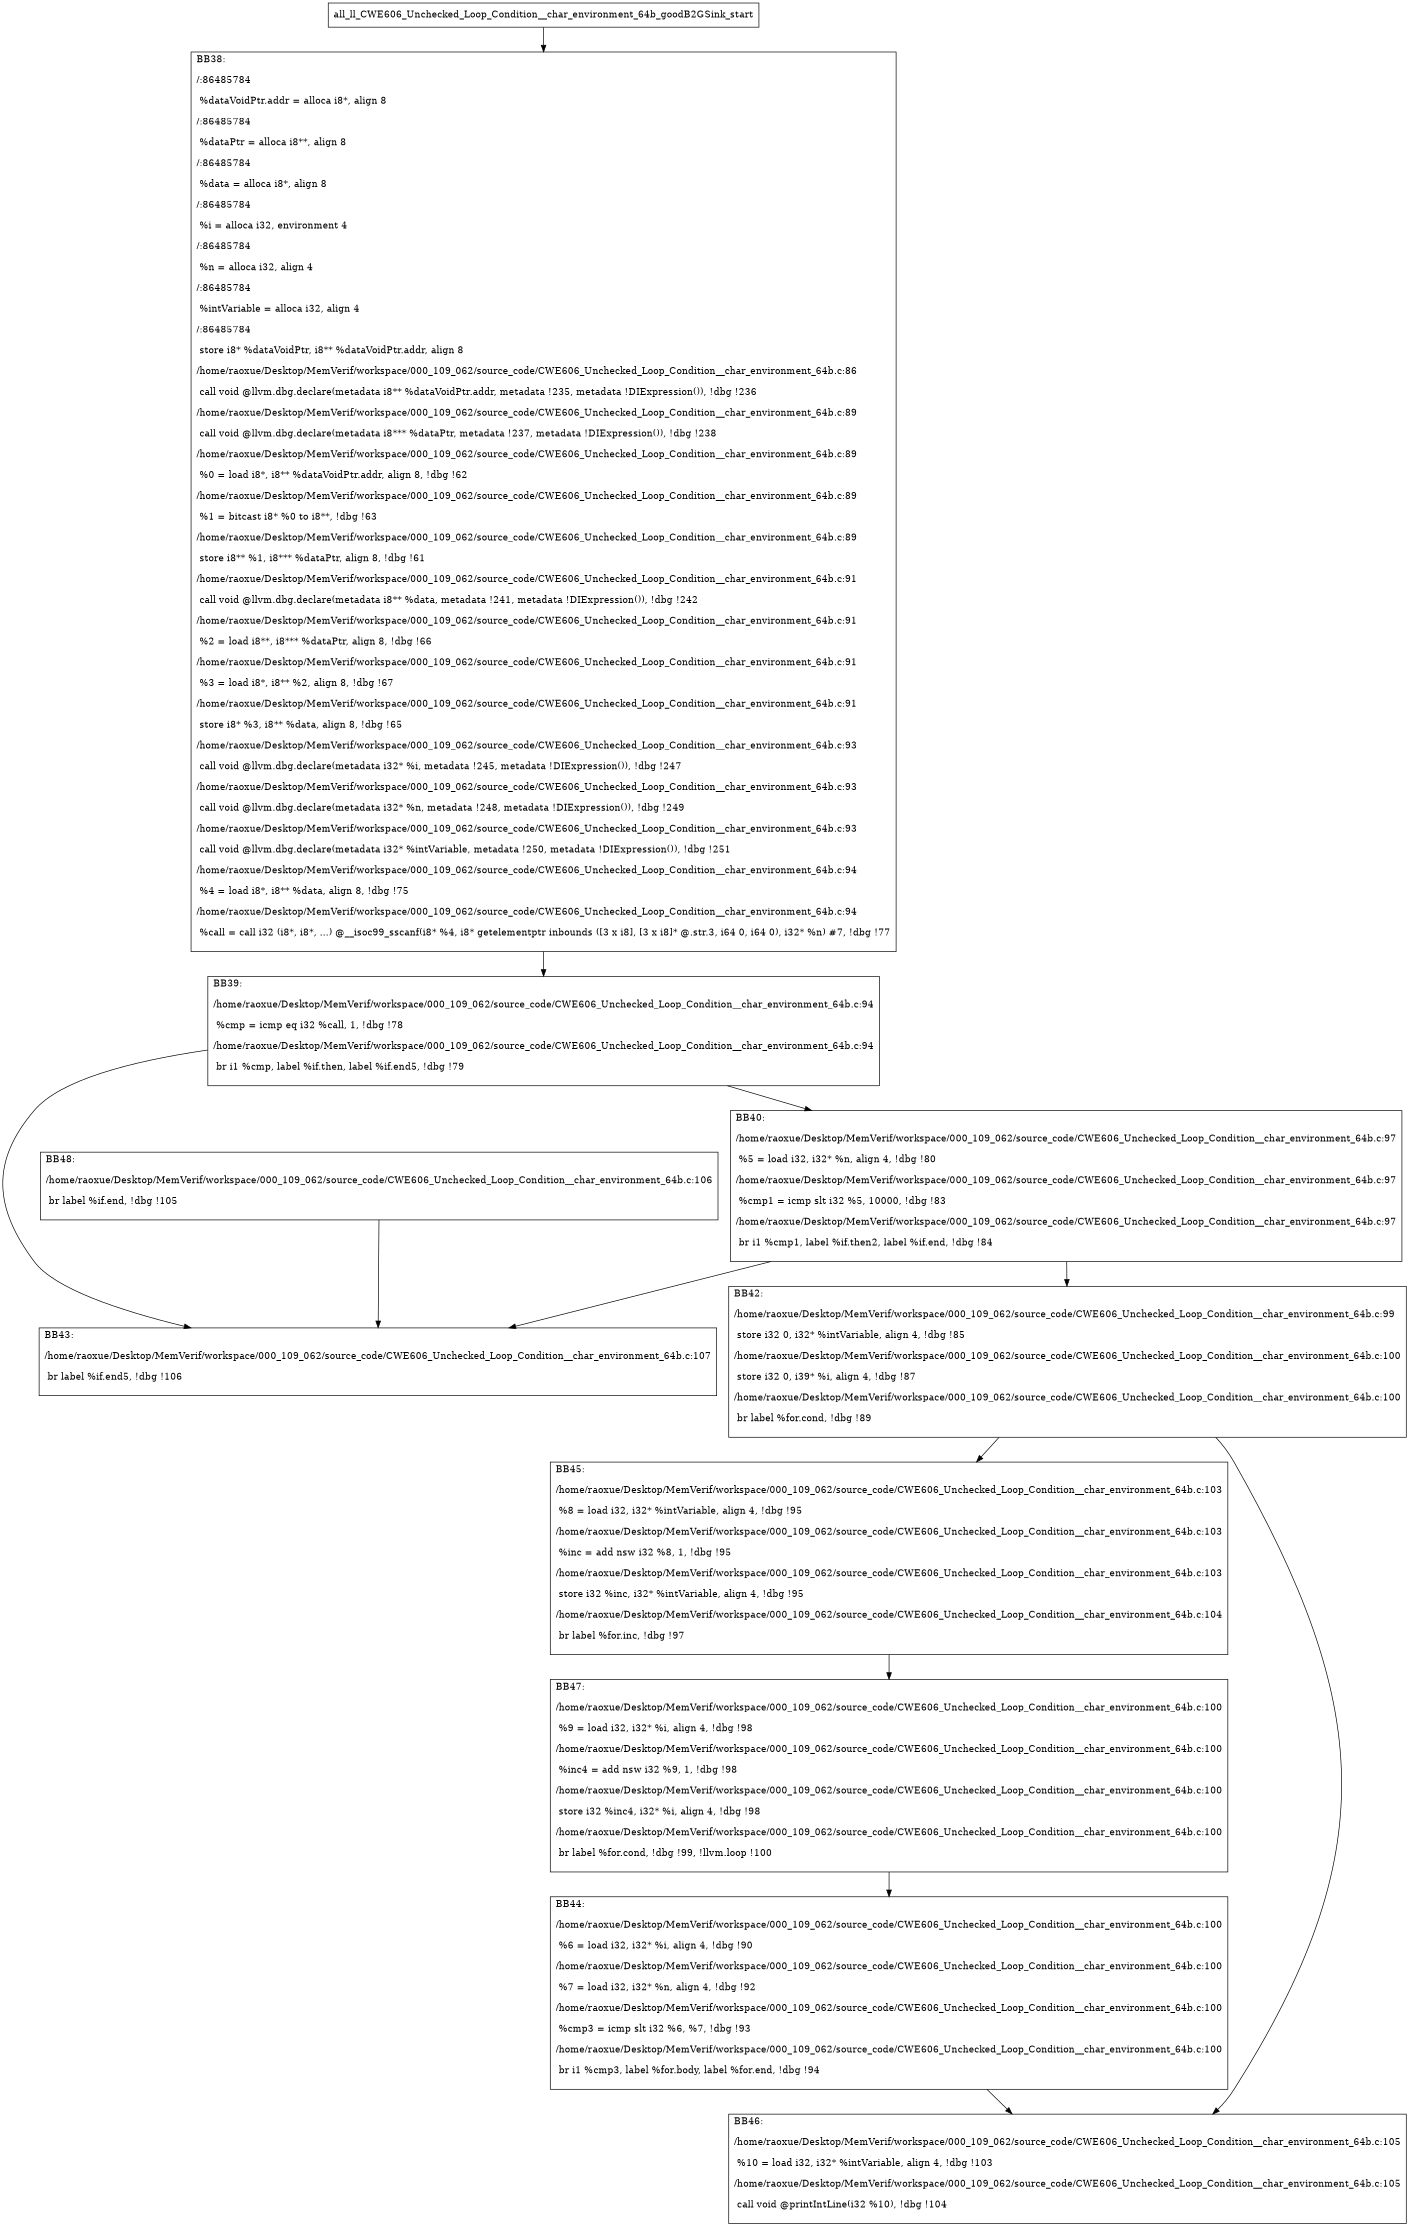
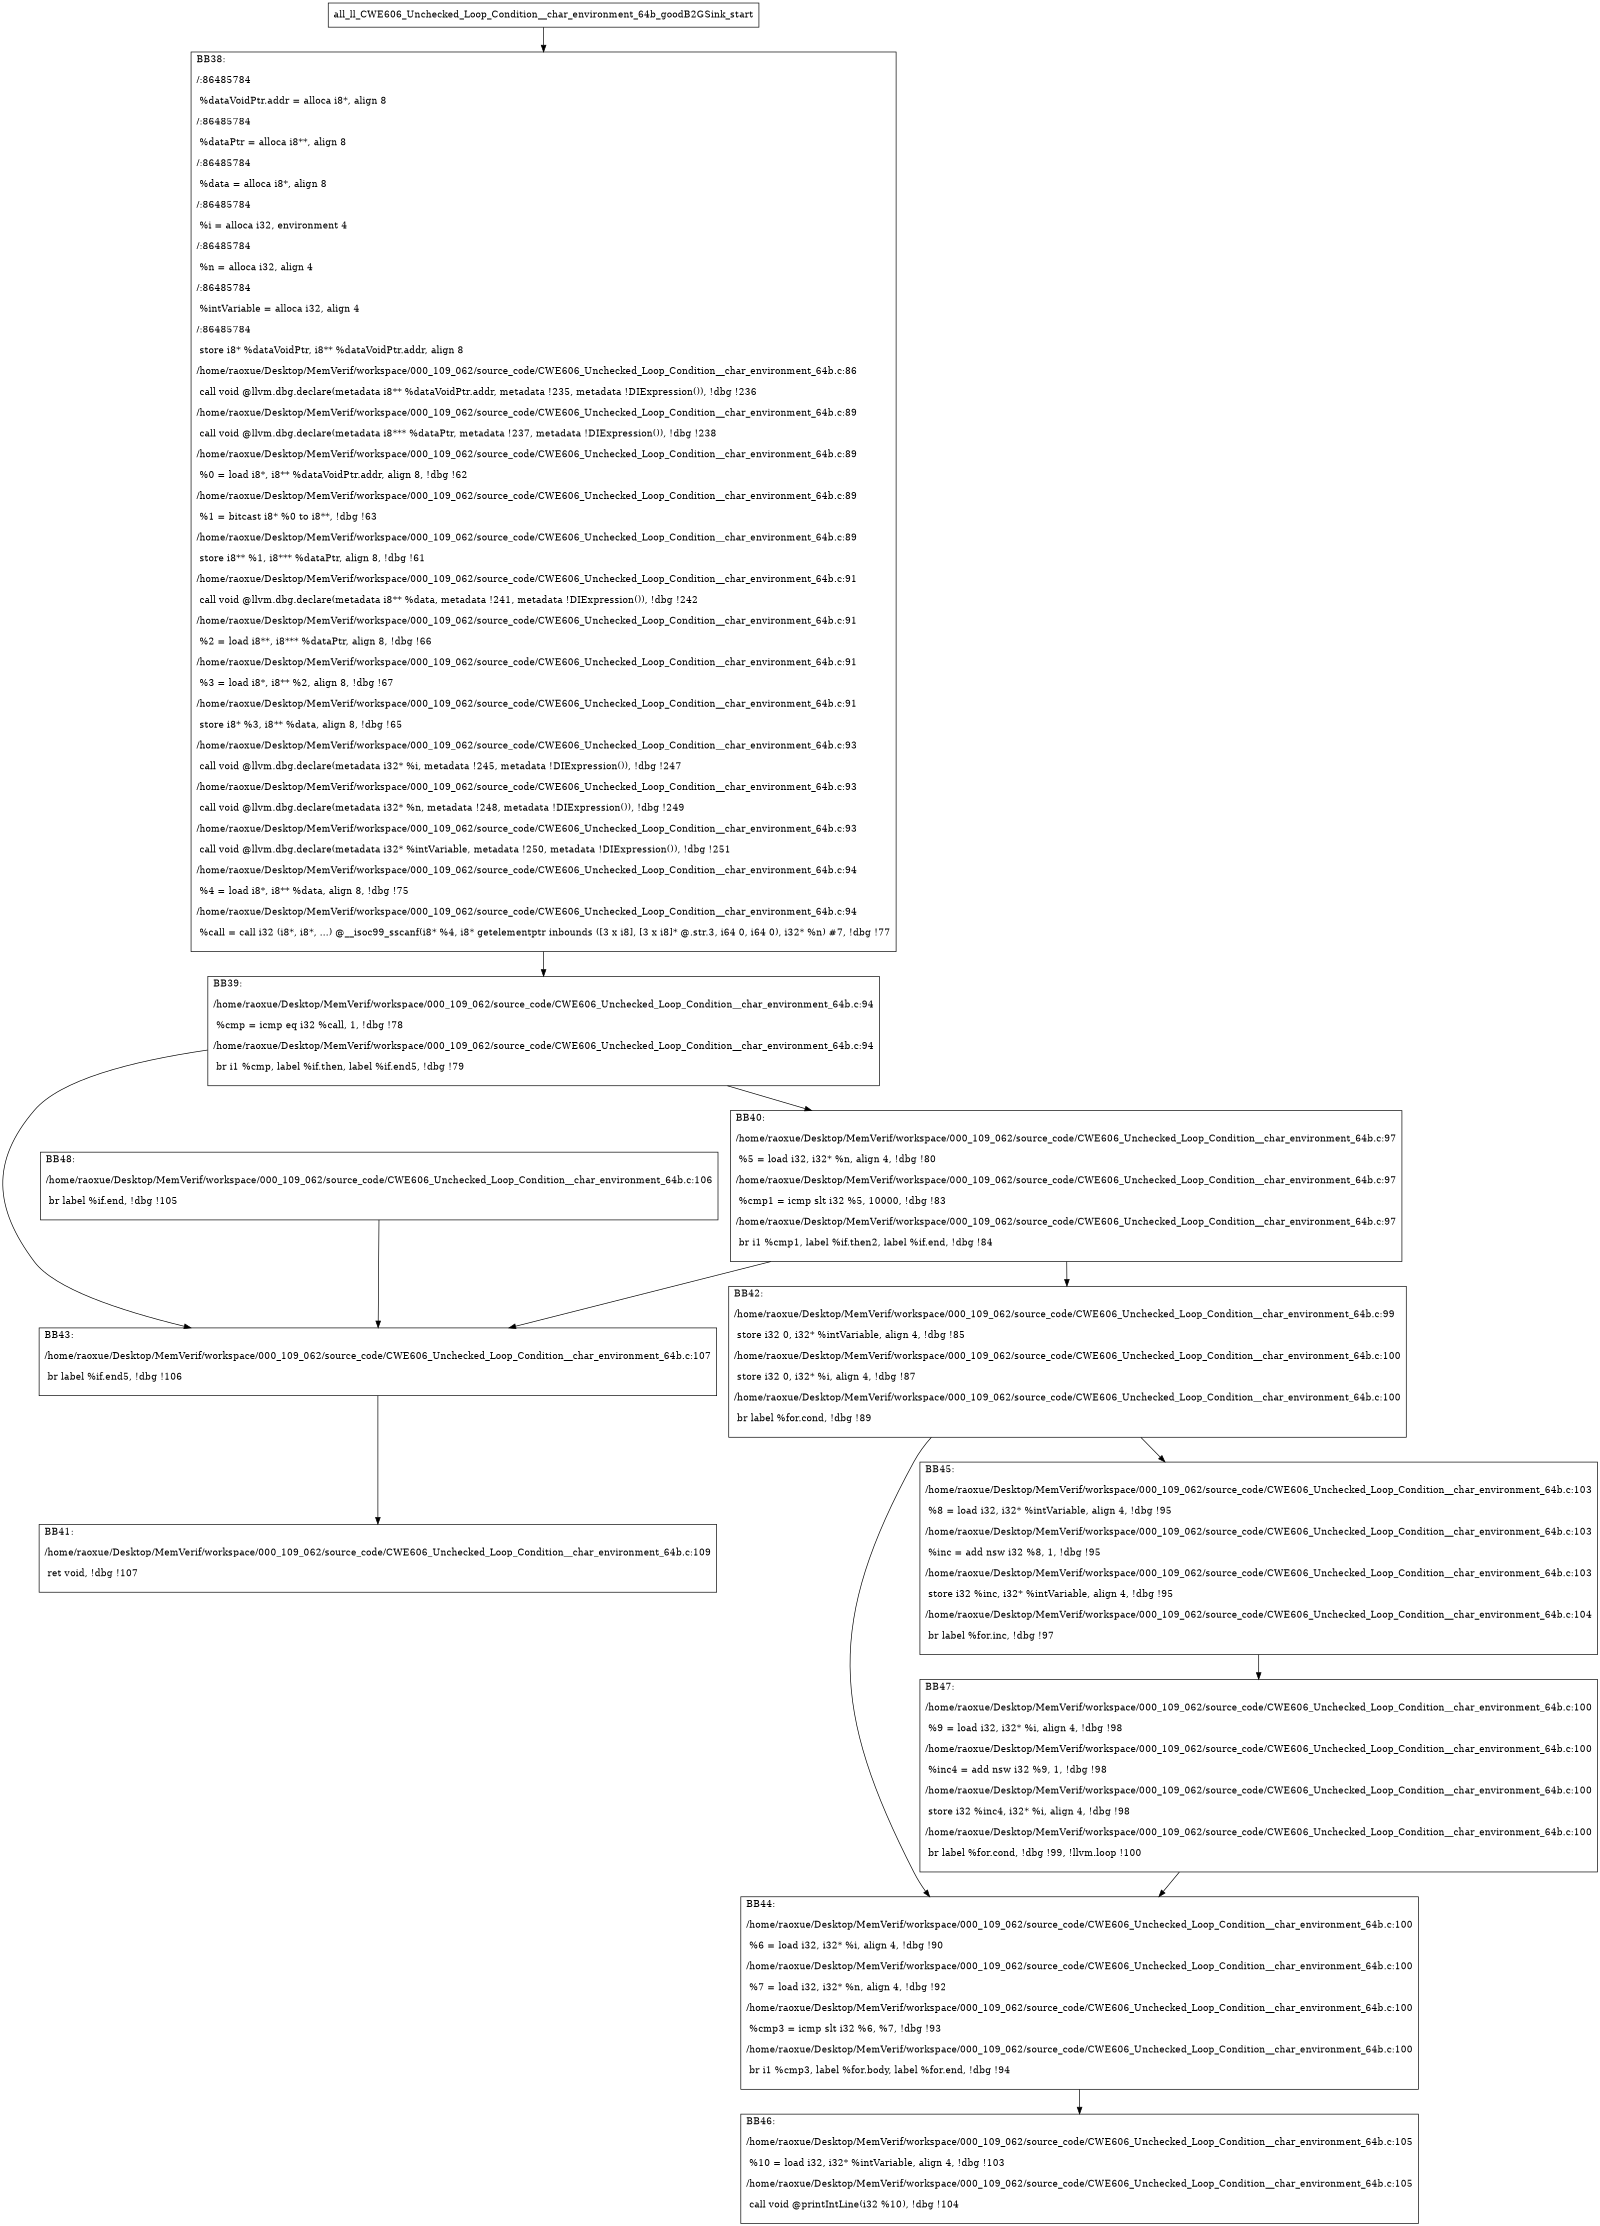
node "BB42:": text "store i32 0, i39* %i, align 4, !dbg !87" -> "store i32 0, i32* %i, align 4, !dbg !87"
node "BB41:": added
edge "BB42:" -> "BB46:": now "BB42:" -> "BB44:"
